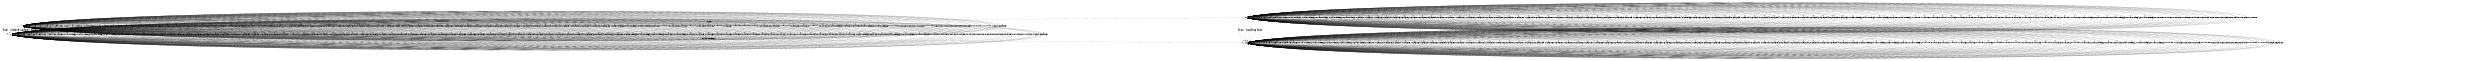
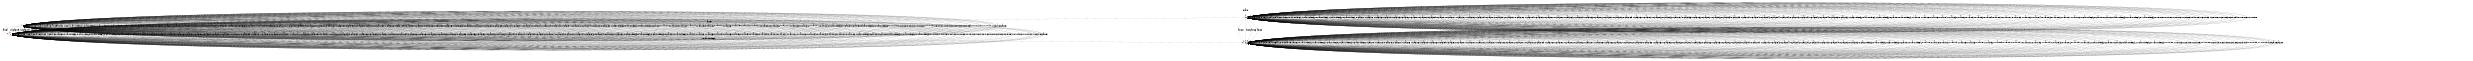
node "__start0": added
